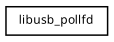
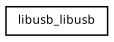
node "libusb_pollfd": label "libusb_pollfd" -> "libusb_libusb"
